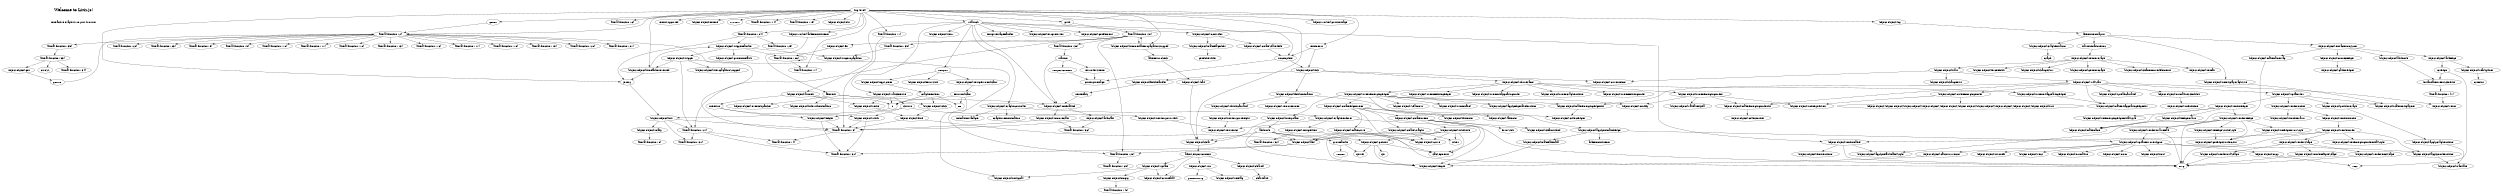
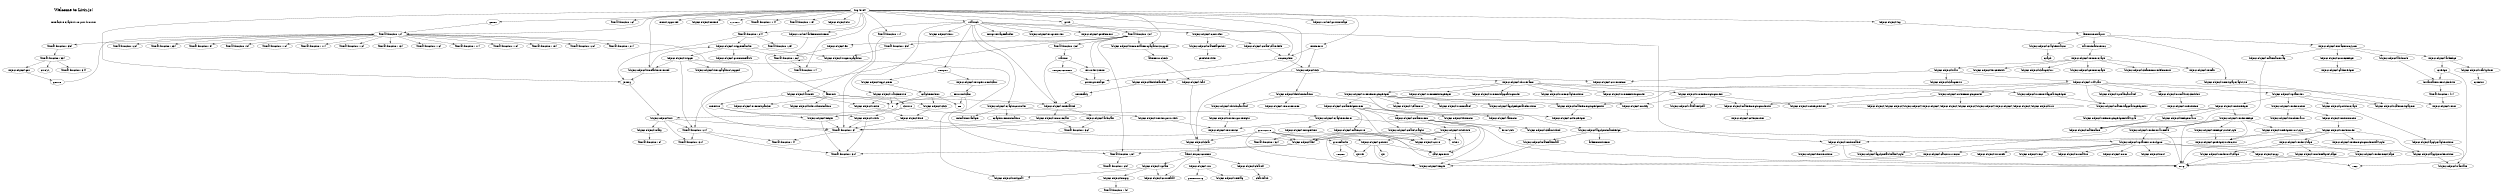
edge "[object Object].isImmediatePropagationStopped" -> "[literal function - 37]": now "setWorkerSTDIN" -> "[literal function - 37]"
node "[object Object].ErrorSink": removed
node "[object Object].interpolate": removed
node "addNode": label "addNode" -> "growCurve"
